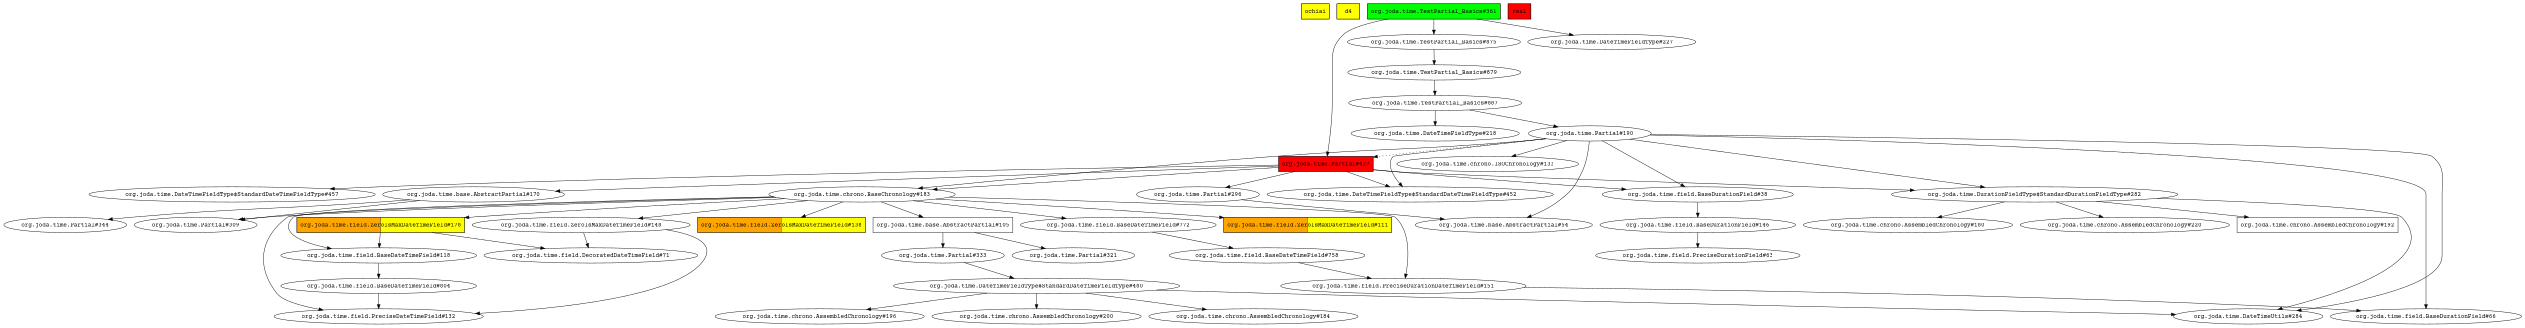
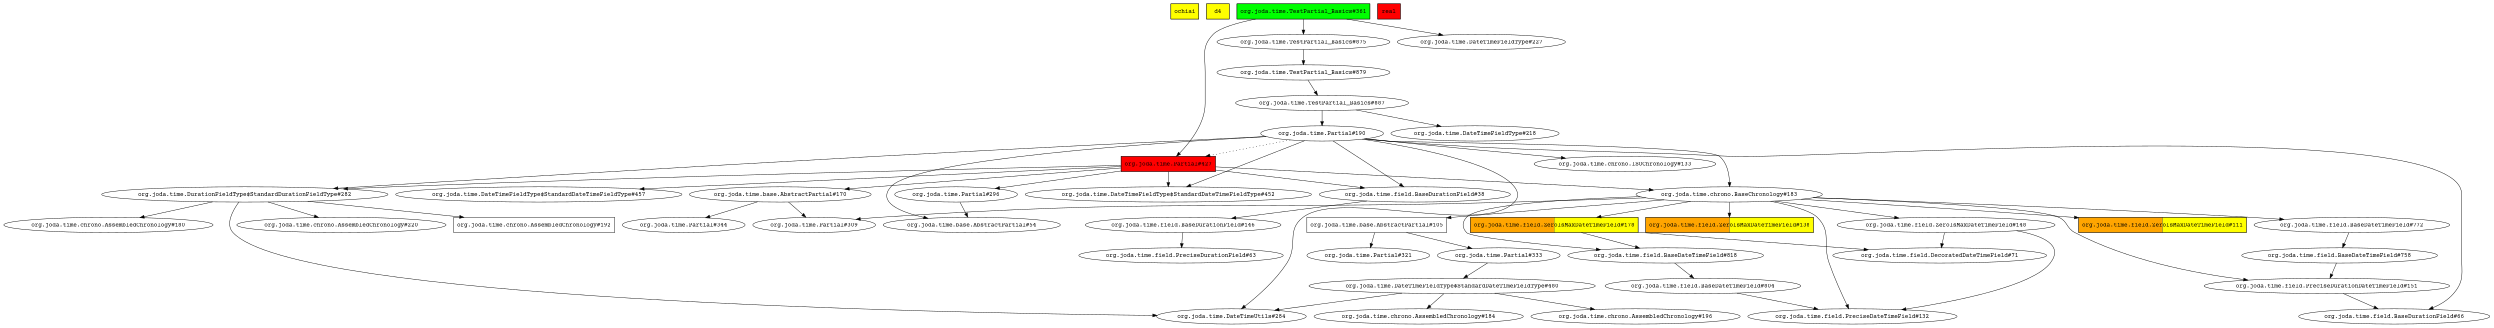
node "org.joda.time.field.BaseDateTimeField#118": label "org.joda.time.field.BaseDateTimeField#118" -> "org.joda.time.field.BaseDateTimeField#818"
node "org.joda.time.chrono.AssembledChronology#200": removed
